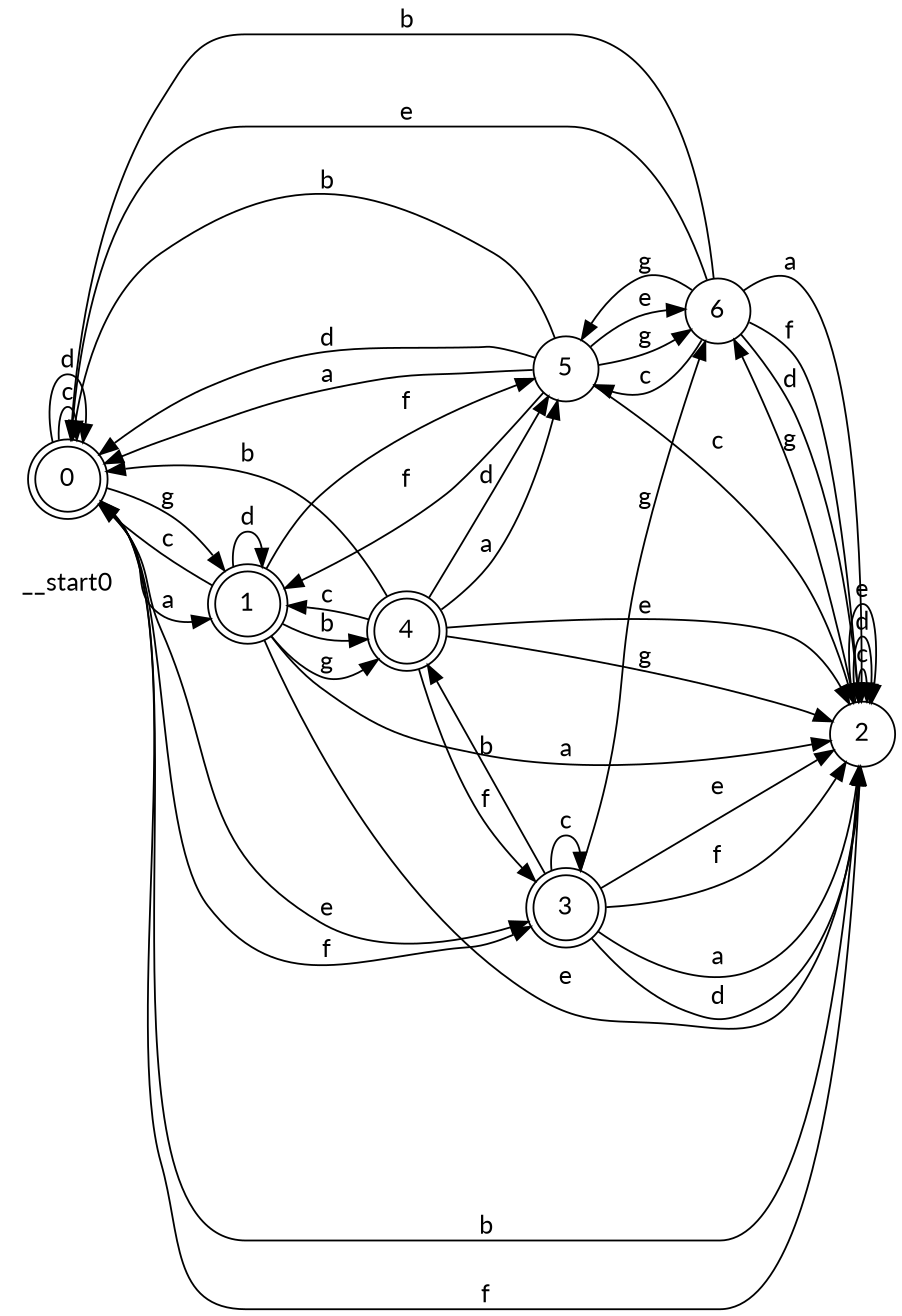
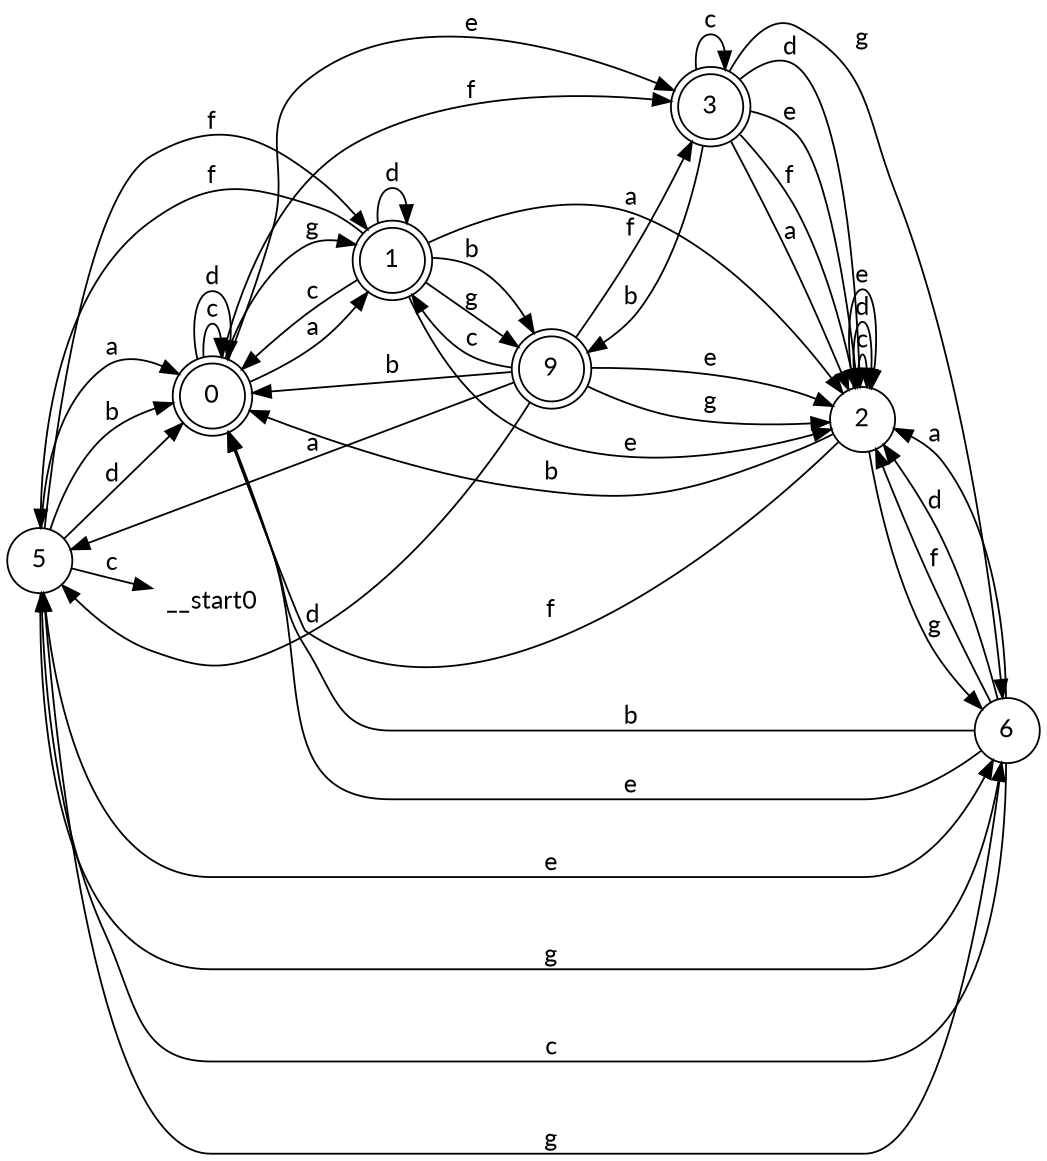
edge "5" -> "2": now "5" -> "__start0"
node "4": label "4" -> "9"
